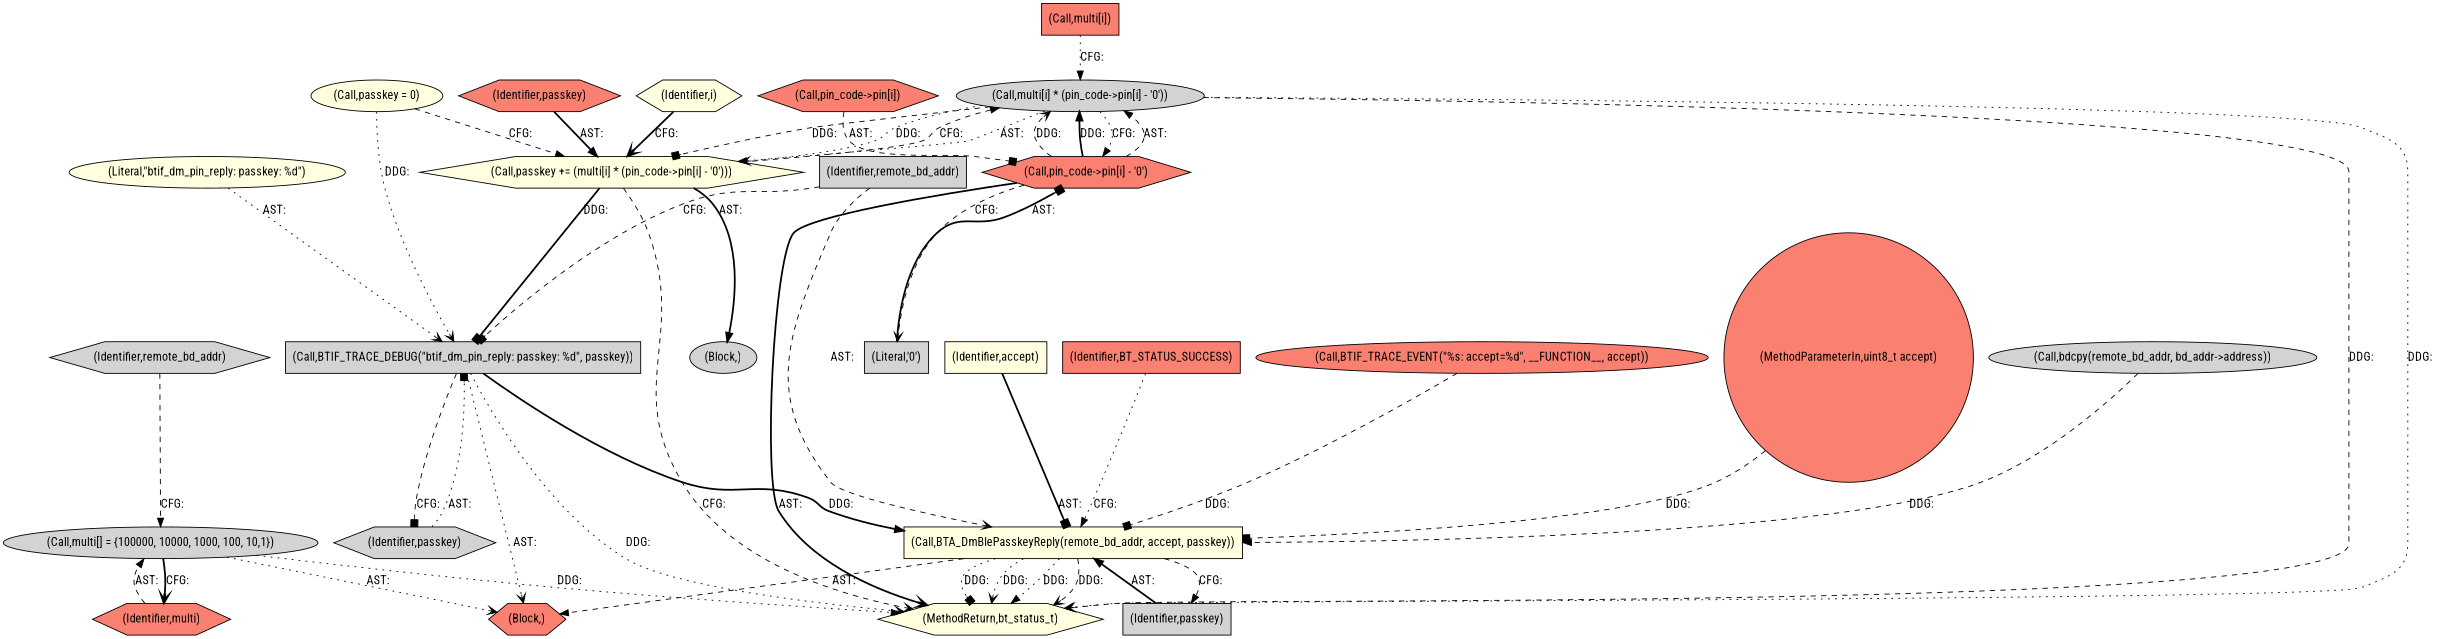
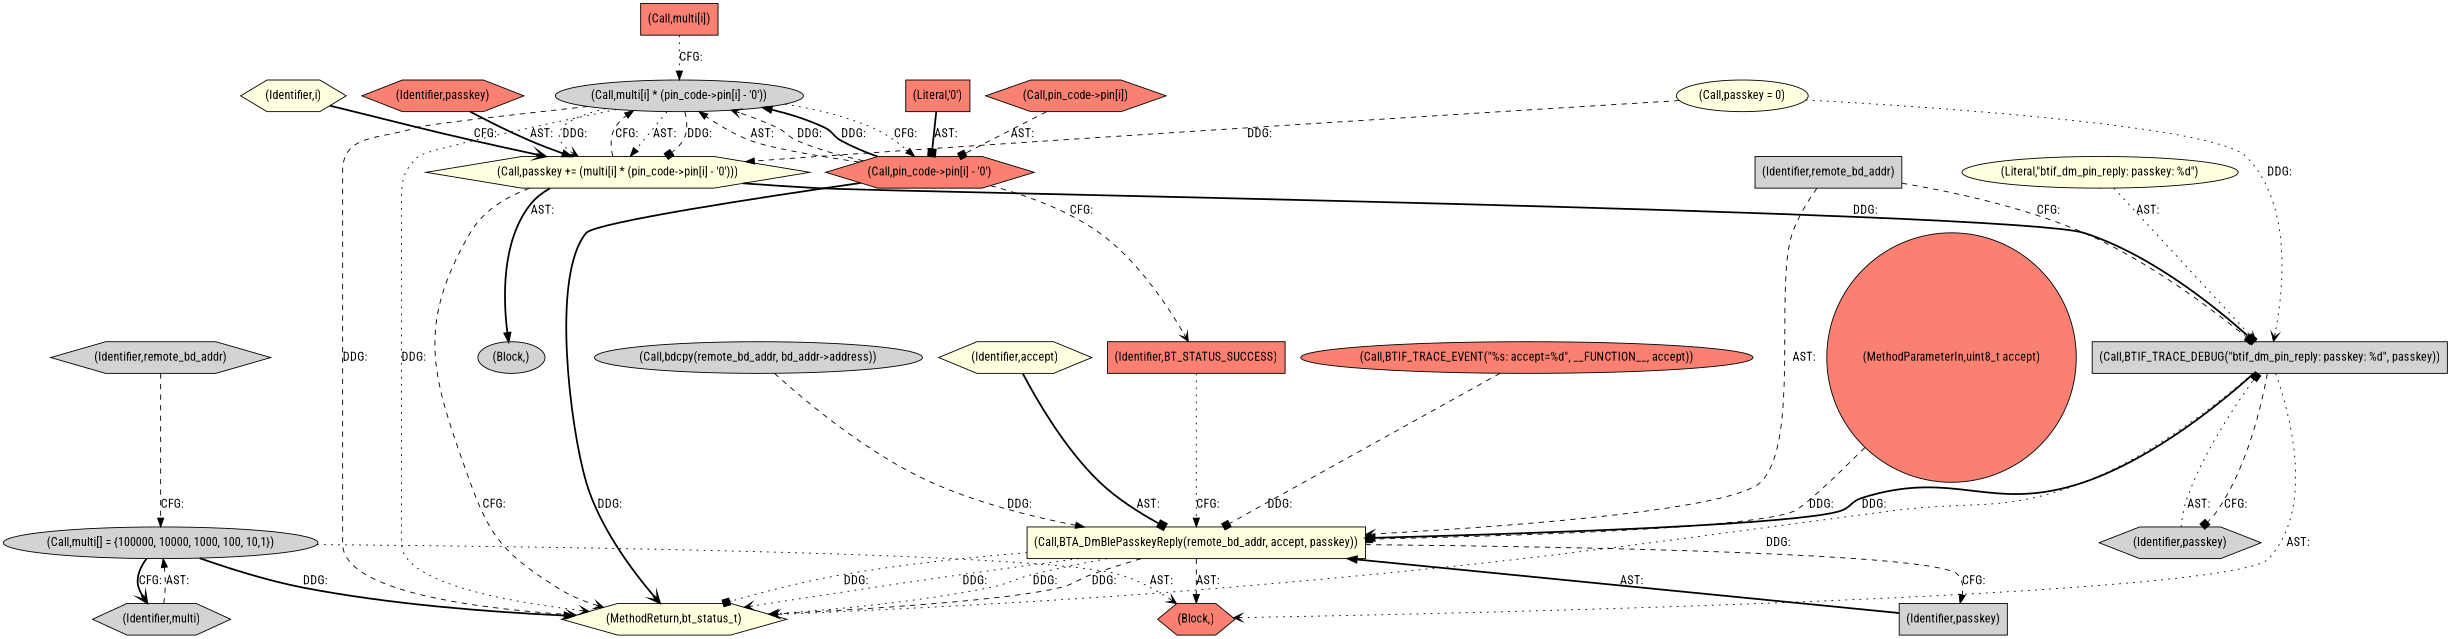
edge "(Call,passkey = 0)" -> "(Call,passkey += (multi[i] * (pin_code->pin[i] - '0')))": label "CFG: " -> "DDG: "
edge "(Call,pin_code->pin[i] - '0')" -> "(Literal,'0')": now "(Call,pin_code->pin[i] - '0')" -> "(Identifier,BT_STATUS_SUCCESS)"
node "(Literal,'0')": fillcolor lightgrey -> salmon
node "(Identifier,accept)": shape box -> hexagon
edge "(Call,pin_code->pin[i] - '0')" -> "(MethodReturn,bt_status_t)": label "AST: " -> "DDG: "
edge "(Call,multi[] = {100000, 10000, 1000, 100, 10,1})" -> "(MethodReturn,bt_status_t)": style dotted -> bold
node "(Identifier,multi)": fillcolor salmon -> lightgrey
